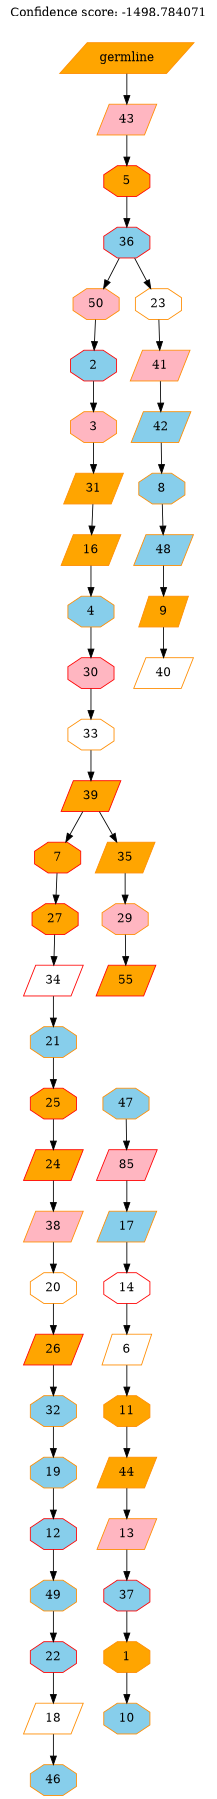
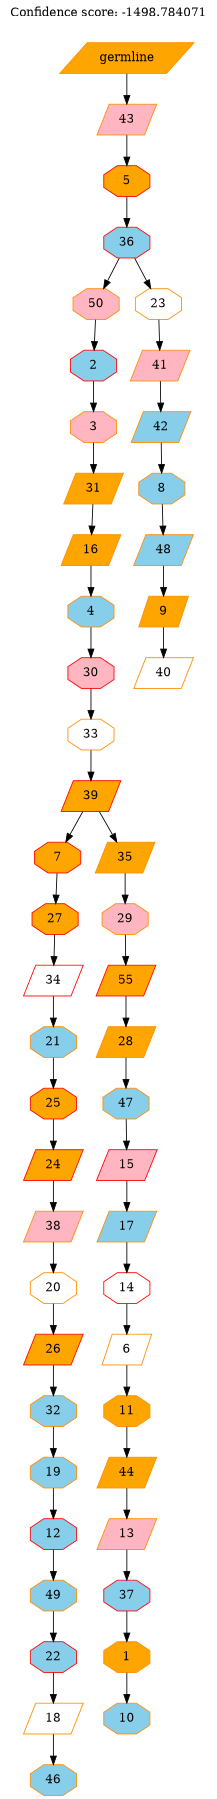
node "28": added
node "85": label "85" -> "15"
